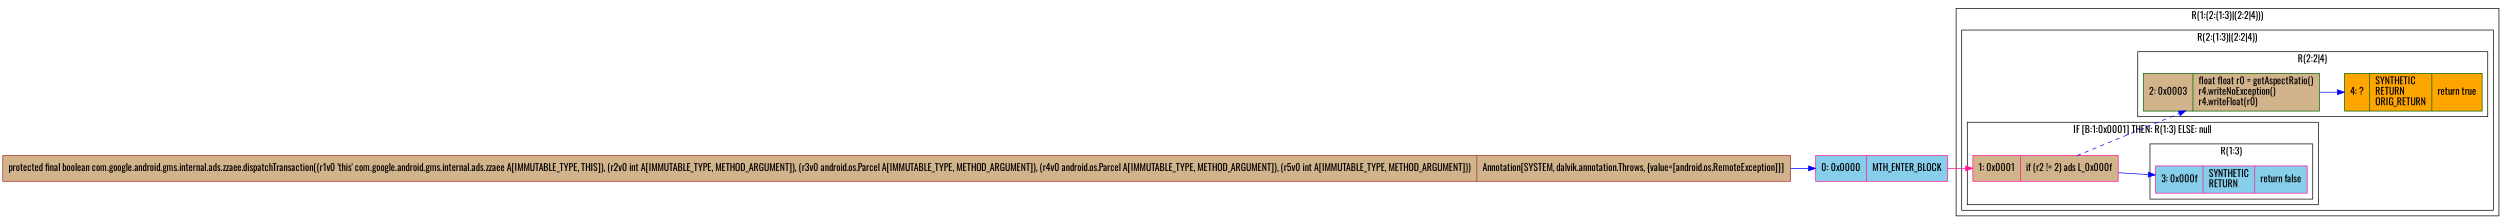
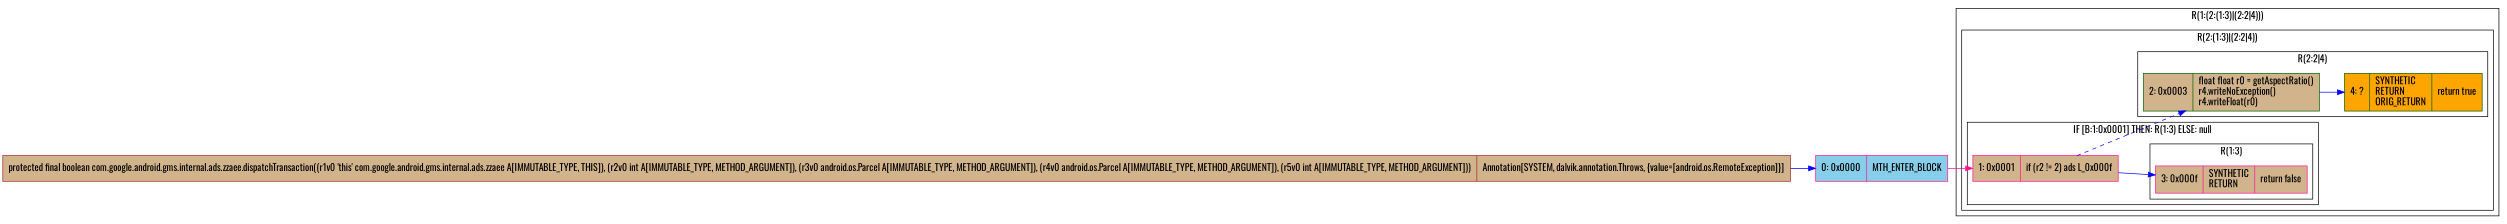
node "3: 0x000f": fillcolor skyblue -> tan
